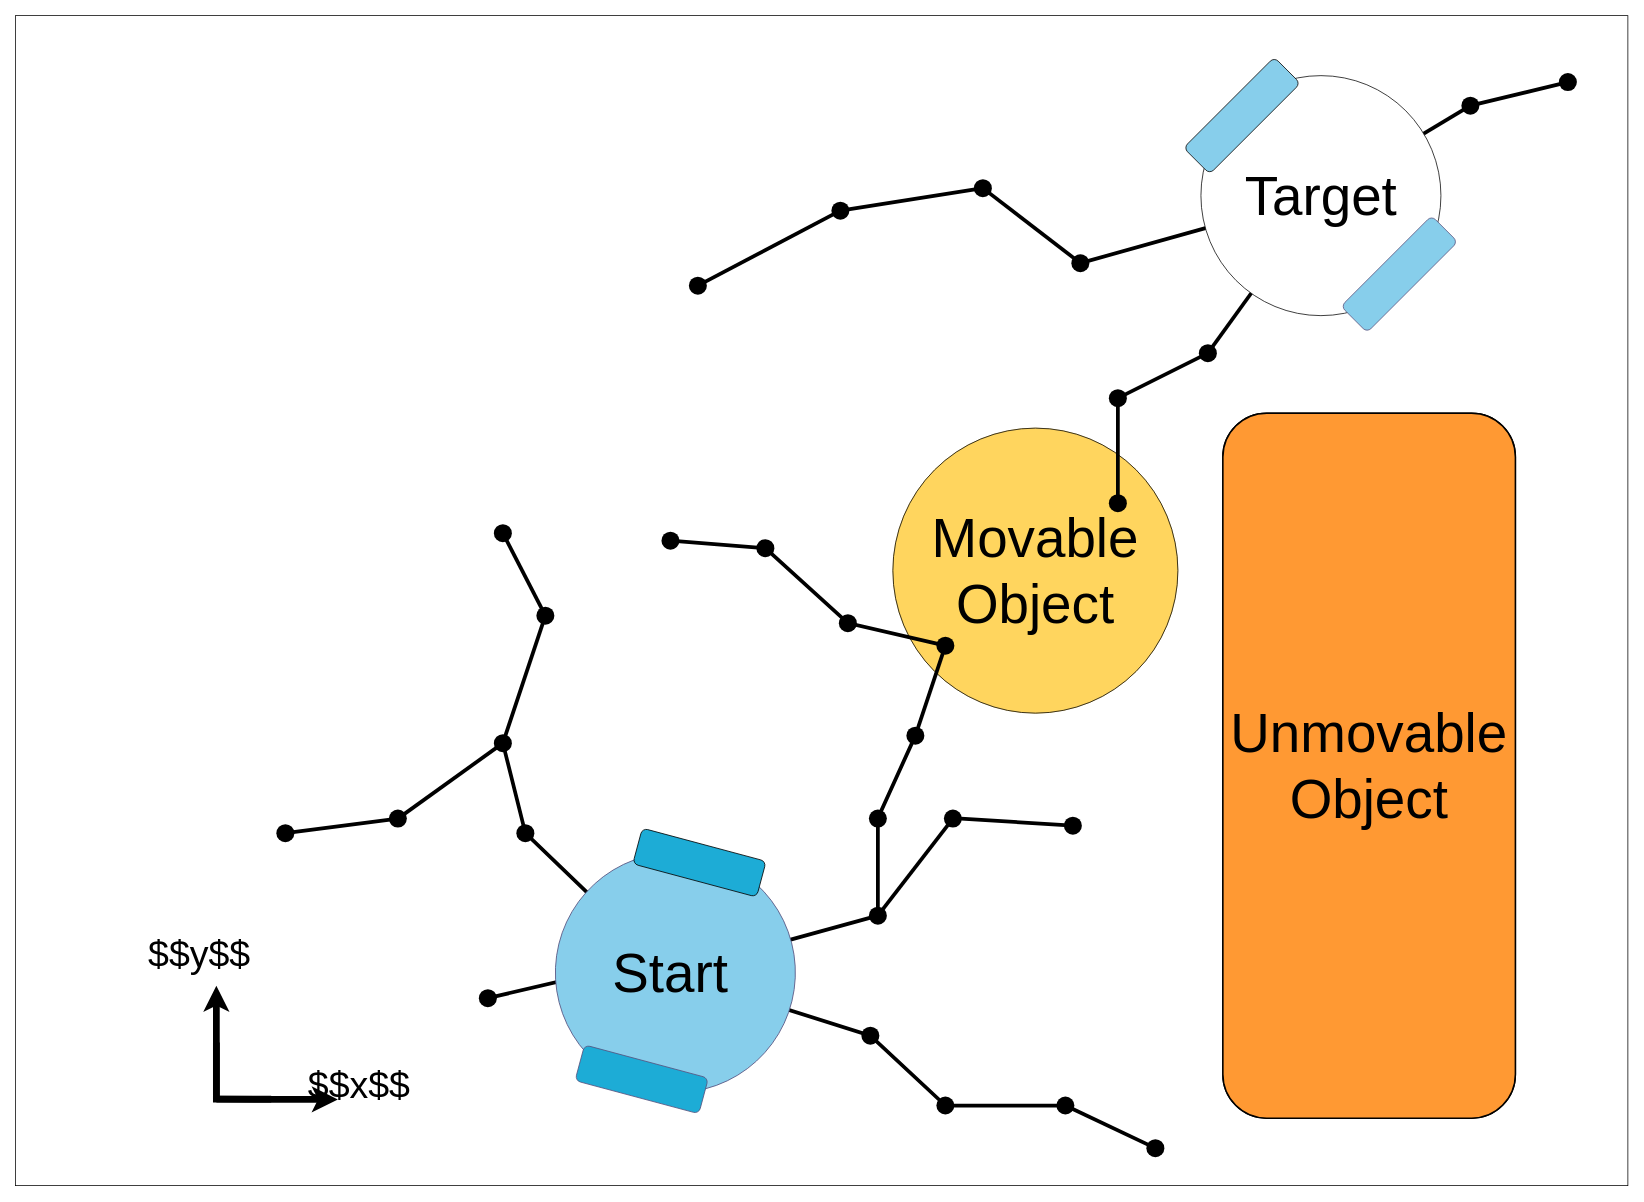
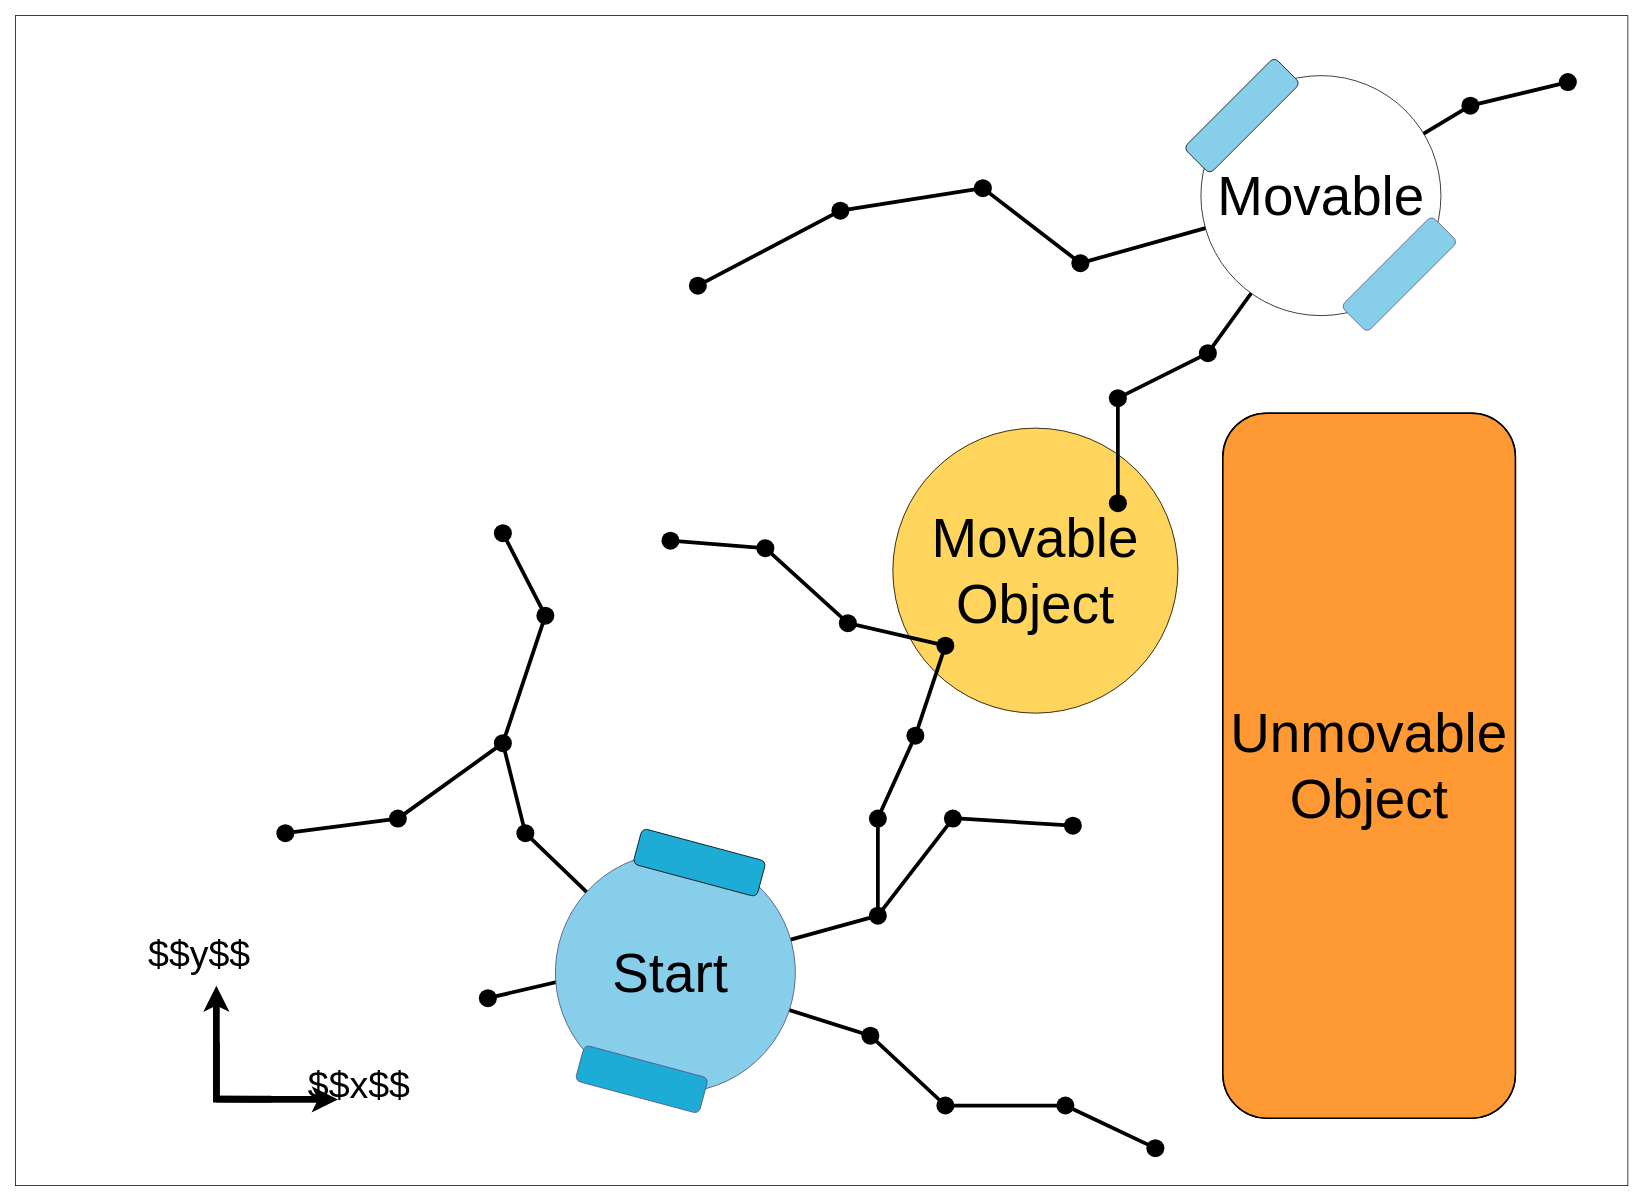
node "Target": label "Target" -> "Movable"
